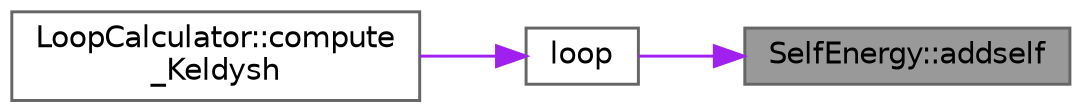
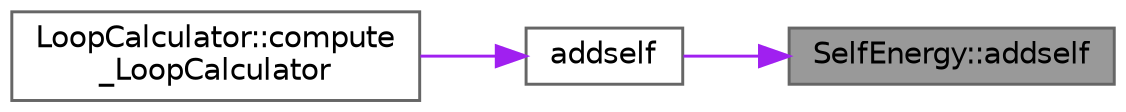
node "LoopCalculator::compute _Keldysh": label "LoopCalculator::compute _Keldysh" -> "LoopCalculator::compute _LoopCalculator"
node "loop": label "loop" -> "addself"
